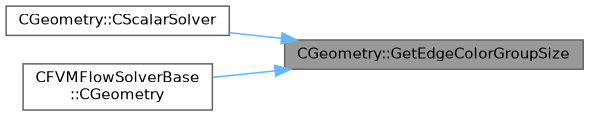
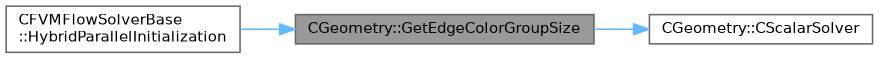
edge "CGeometry::CScalarSolver" -> "CGeometry::GetEdgeColorGroupSize": reversed
node "CFVMFlowSolverBase ::CGeometry": label "CFVMFlowSolverBase ::CGeometry" -> "CFVMFlowSolverBase ::HybridParallelInitialization"
